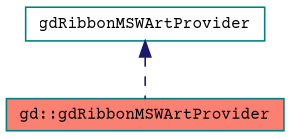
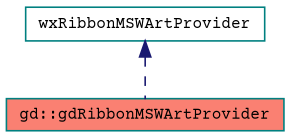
node "gdRibbonMSWArtProvider": label "gdRibbonMSWArtProvider" -> "wxRibbonMSWArtProvider"
